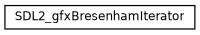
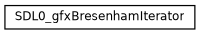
node "SDL2_gfxBresenhamIterator": label "SDL2_gfxBresenhamIterator" -> "SDL0_gfxBresenhamIterator"
